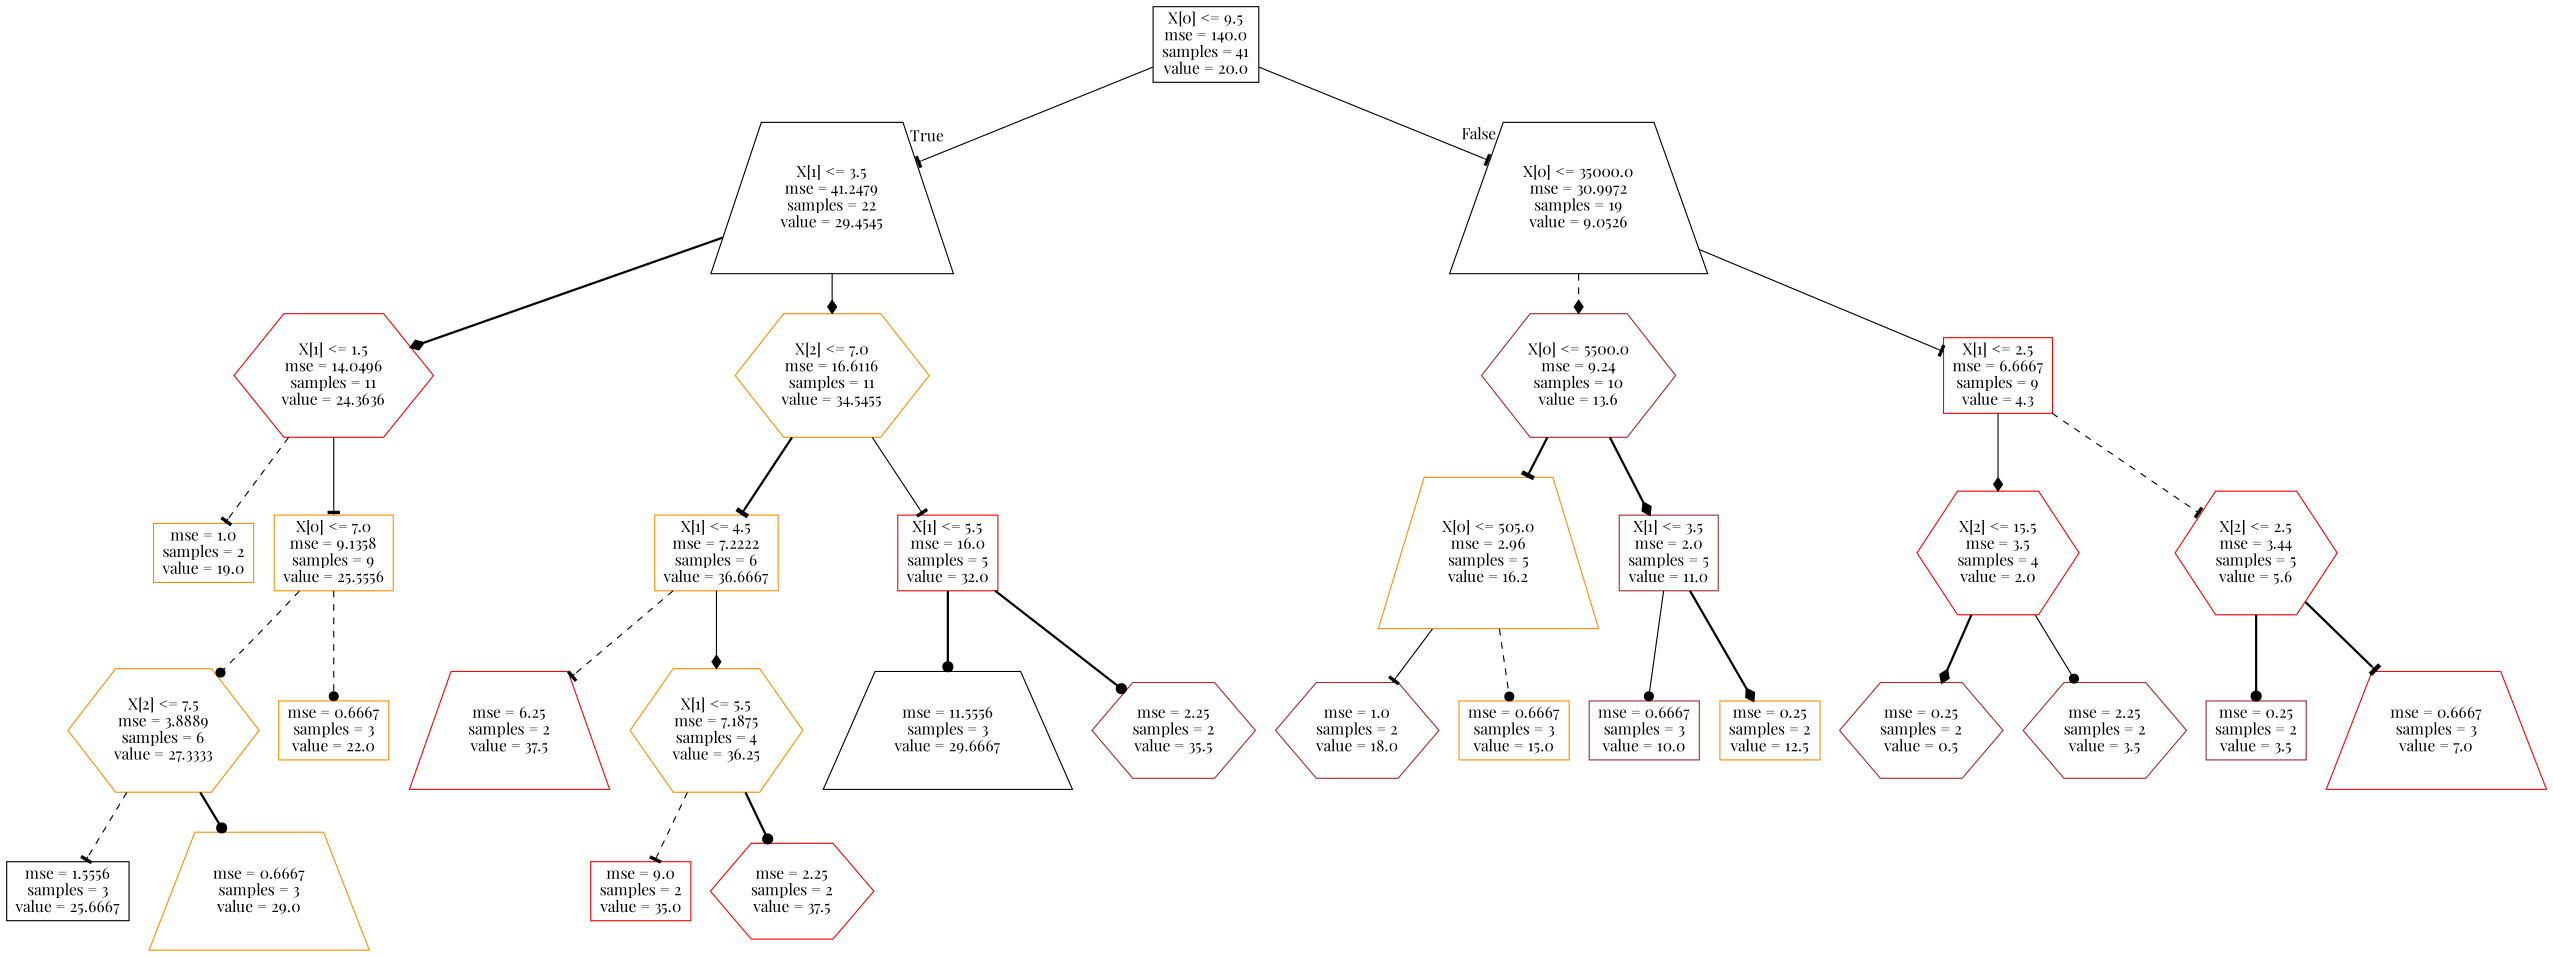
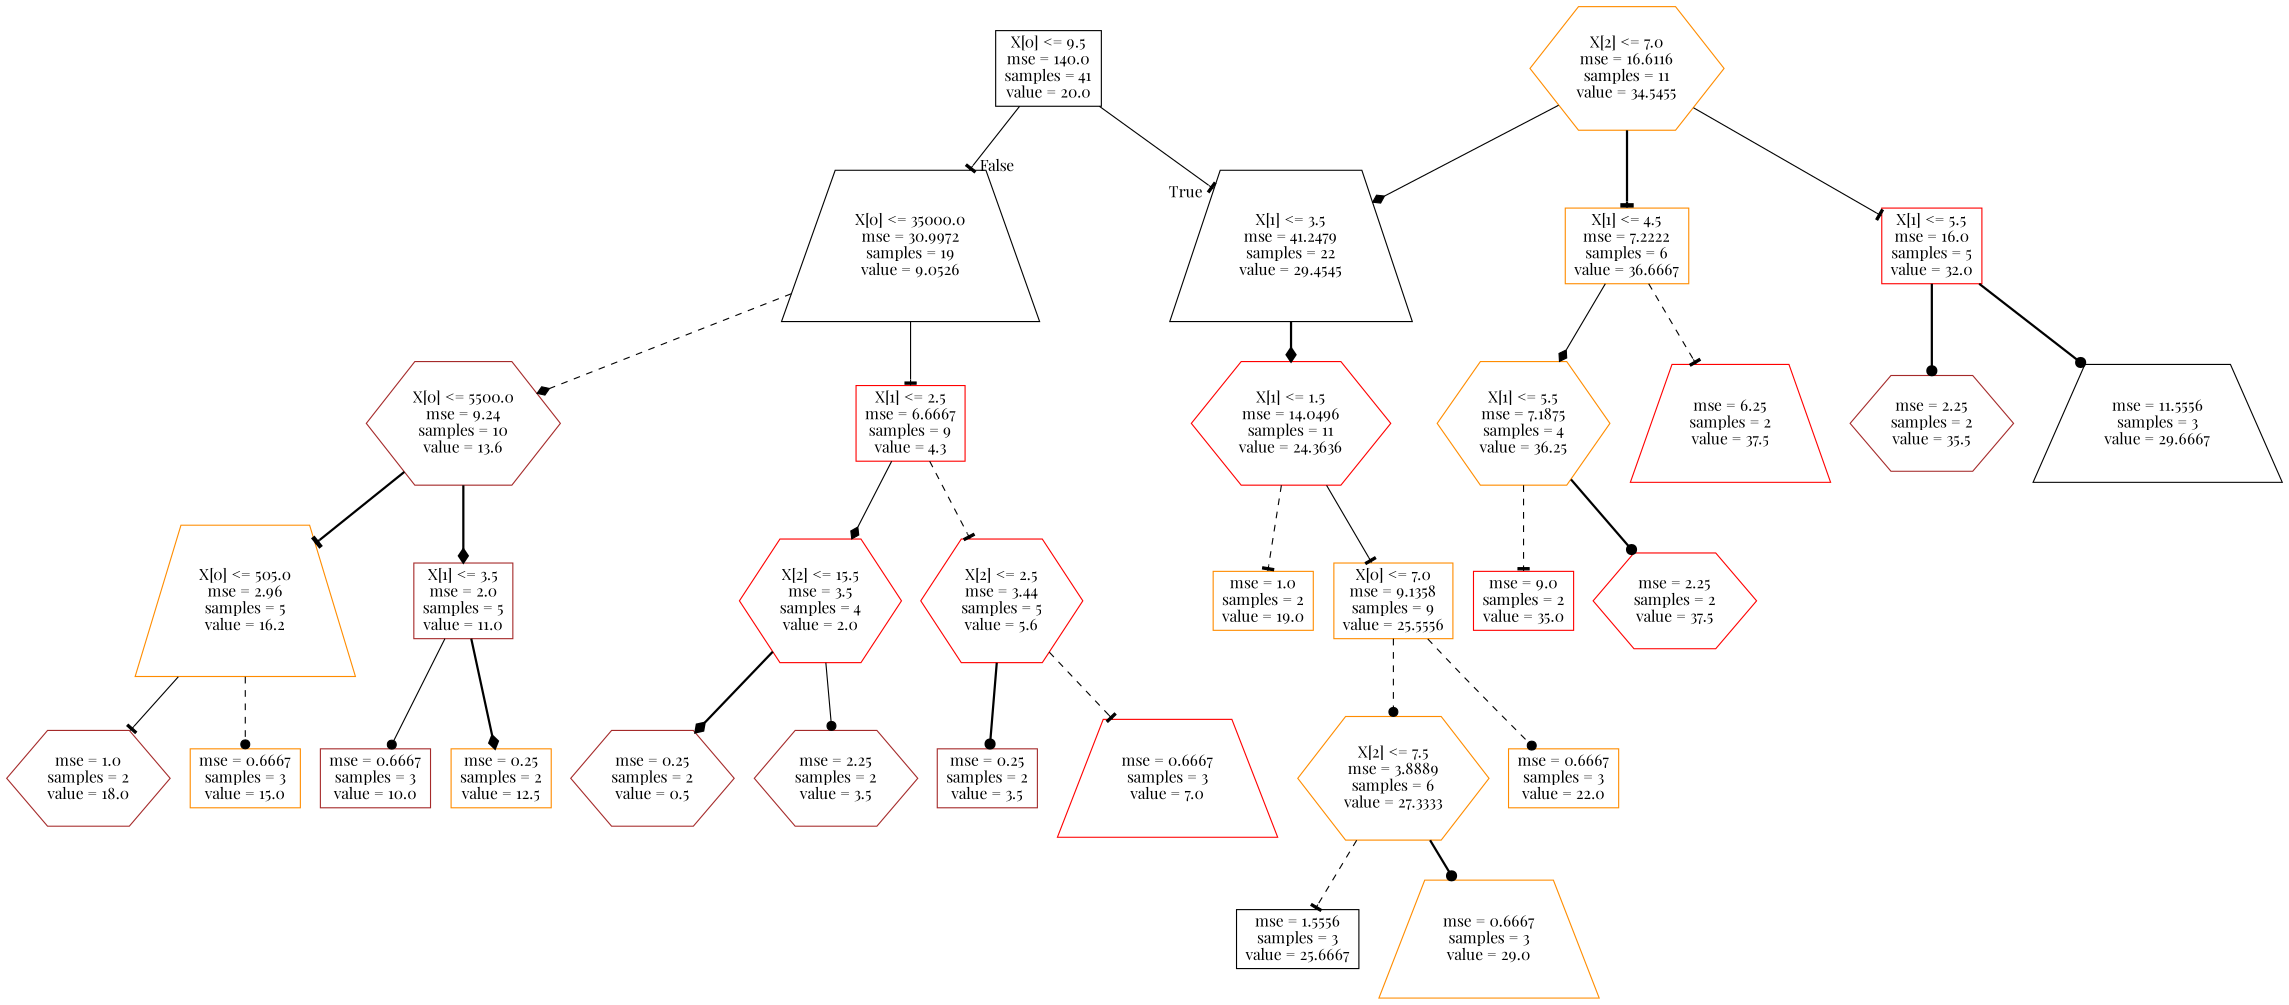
edge "X[1] <= 3.5 mse = 41.2479 samples = 22 value = 29.4545" -> "X[2] <= 7.0 mse = 16.6116 samples = 11 value = 34.5455": reversed
edge "X[2] <= 2.5 mse = 3.44 samples = 5 value = 5.6" -> "mse = 0.6667 samples = 3 value = 7.0": style bold -> dashed
